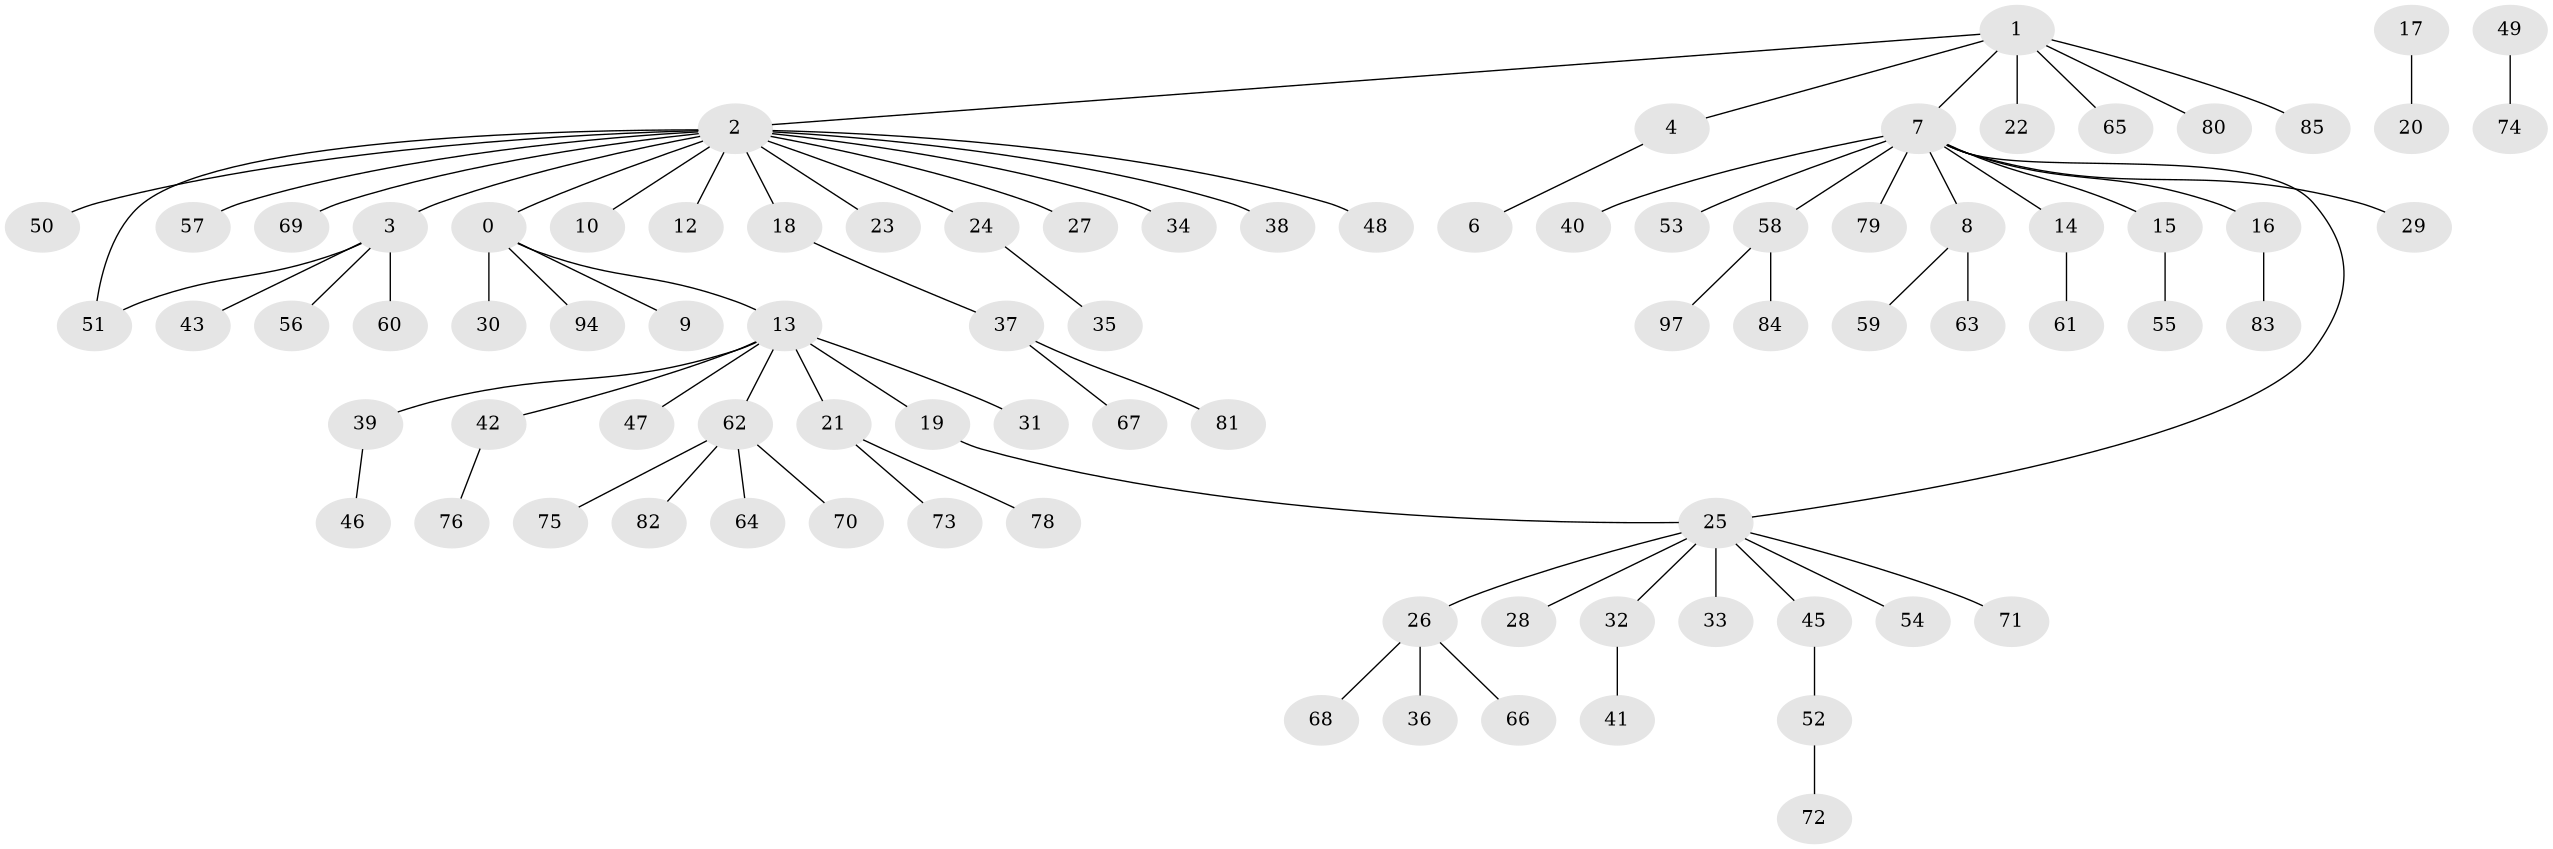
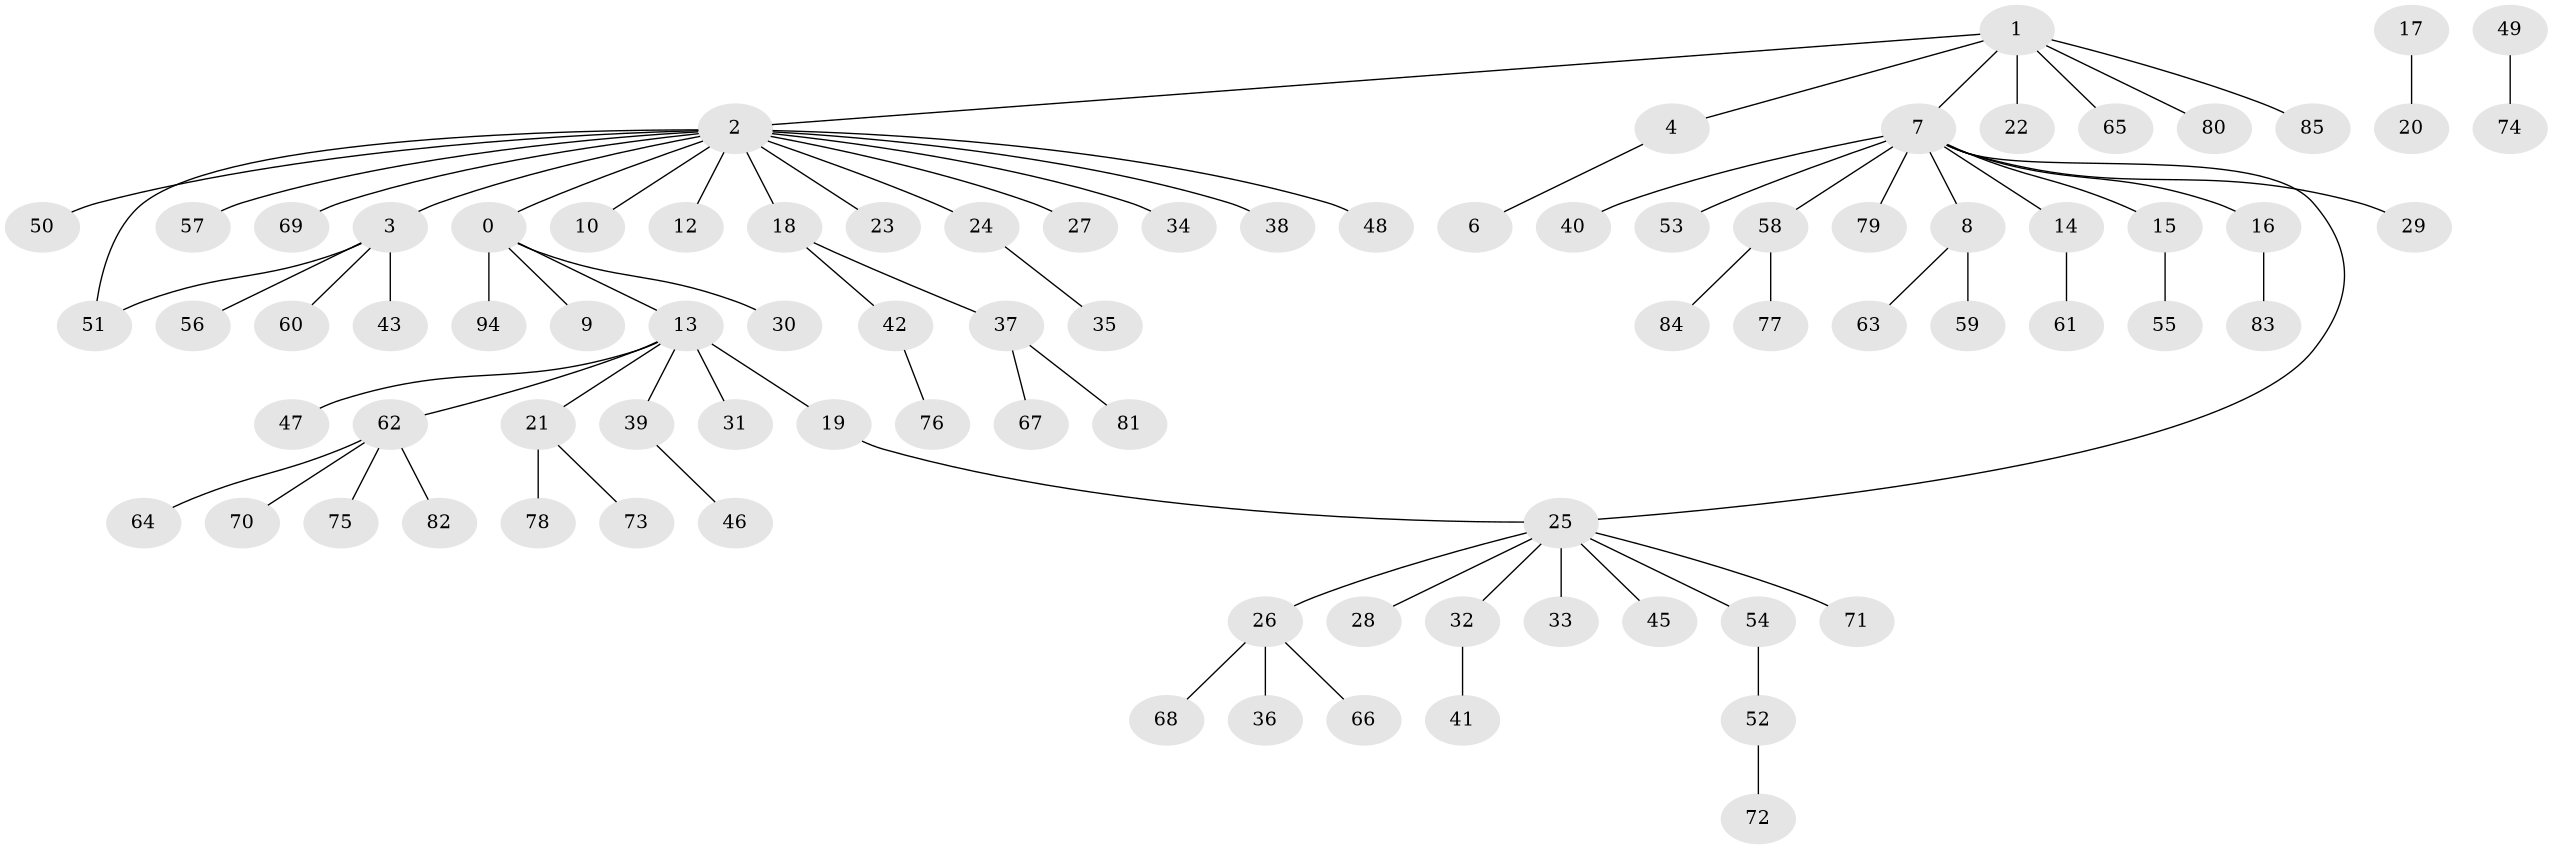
node "97": label "97" -> "77"
edge "13" -- "42": now "18" -- "42"
edge "45" -- "52": now "54" -- "52"
